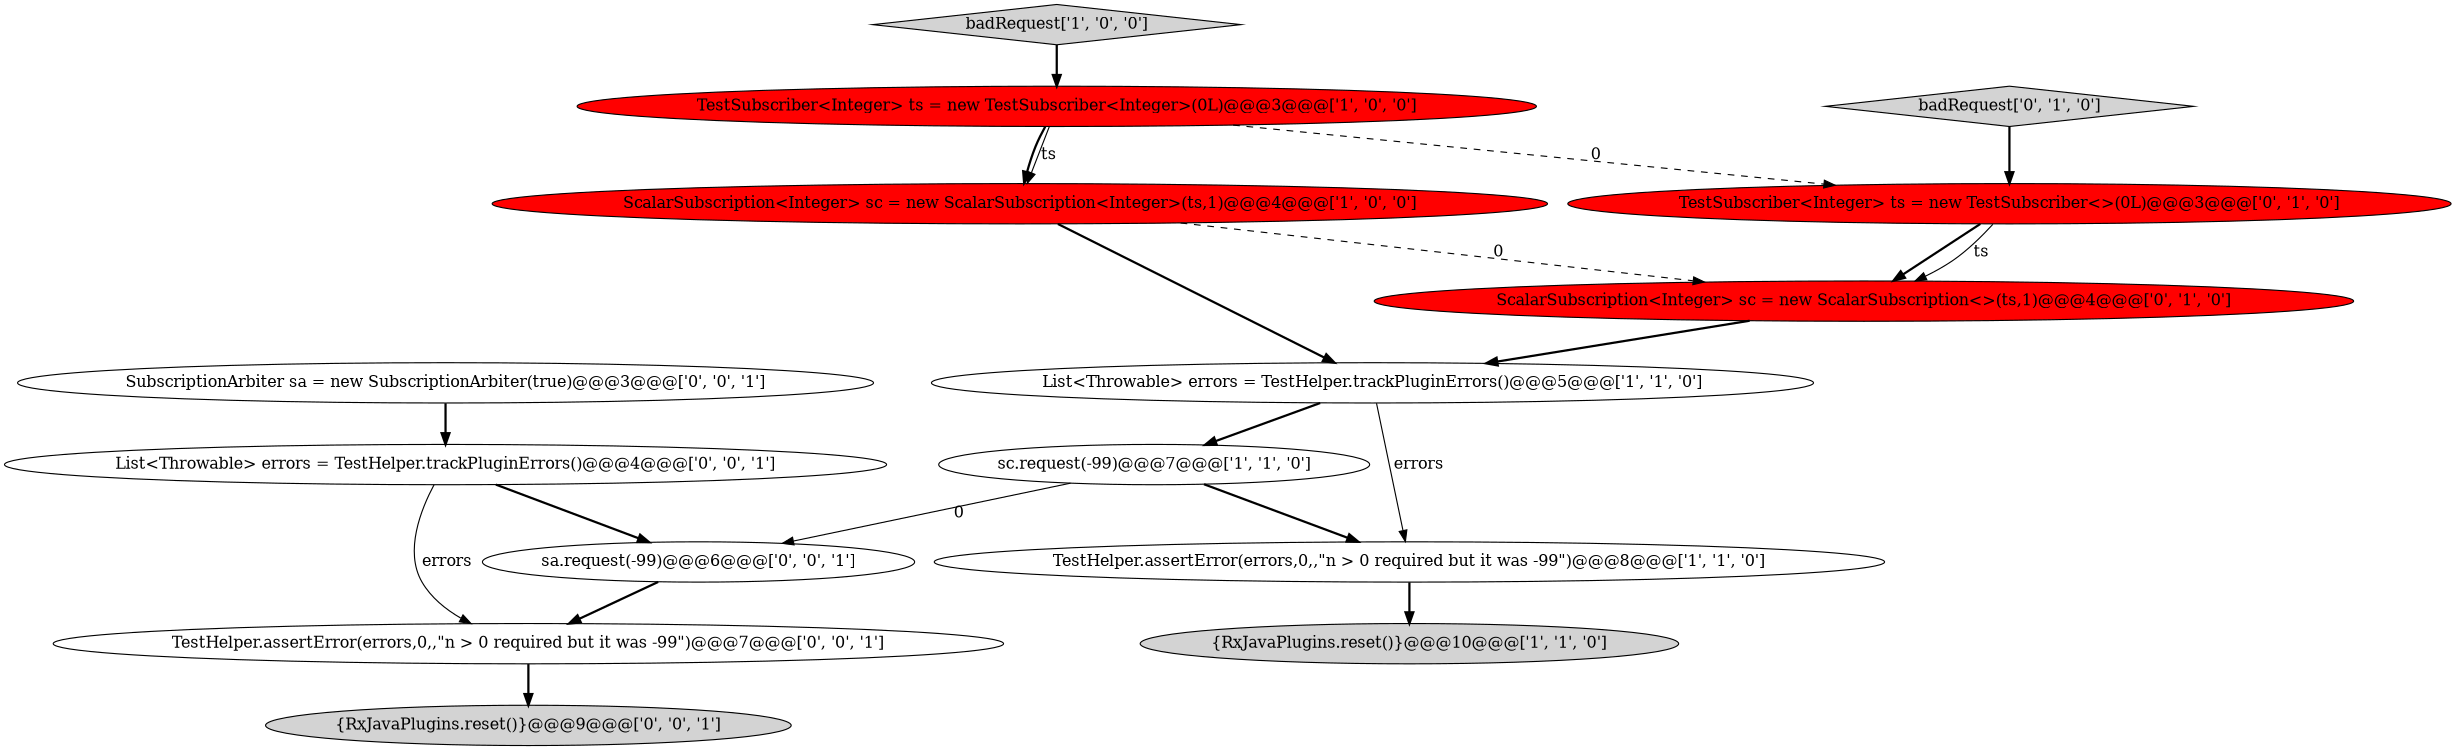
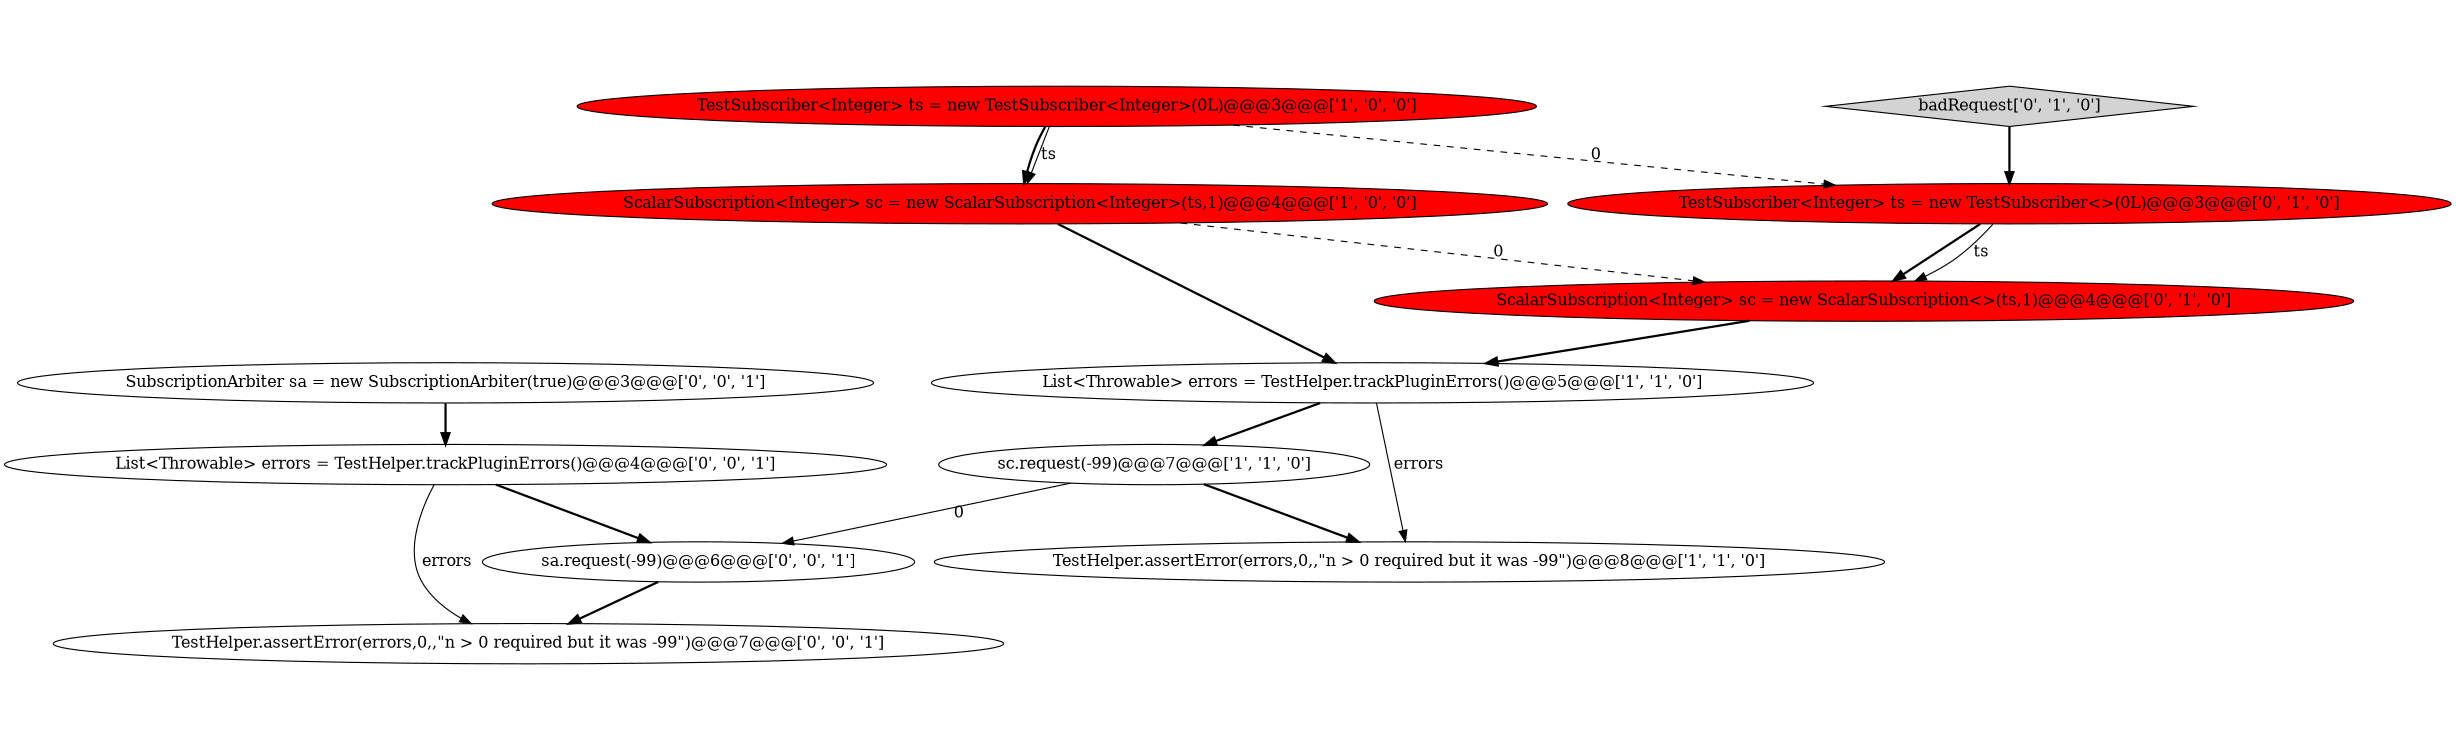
node "badRequest['1', '0', '0']": removed
node "{RxJavaPlugins.reset()}@@@10@@@['1', '1', '0']": removed
node "{RxJavaPlugins.reset()}@@@9@@@['0', '0', '1']": removed
